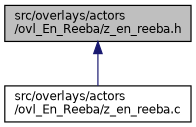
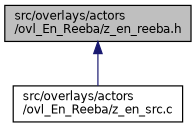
node "src/overlays/actors /ovl_En_Reeba/z_en_reeba.c": label "src/overlays/actors /ovl_En_Reeba/z_en_reeba.c" -> "src/overlays/actors /ovl_En_Reeba/z_en_src.c"
